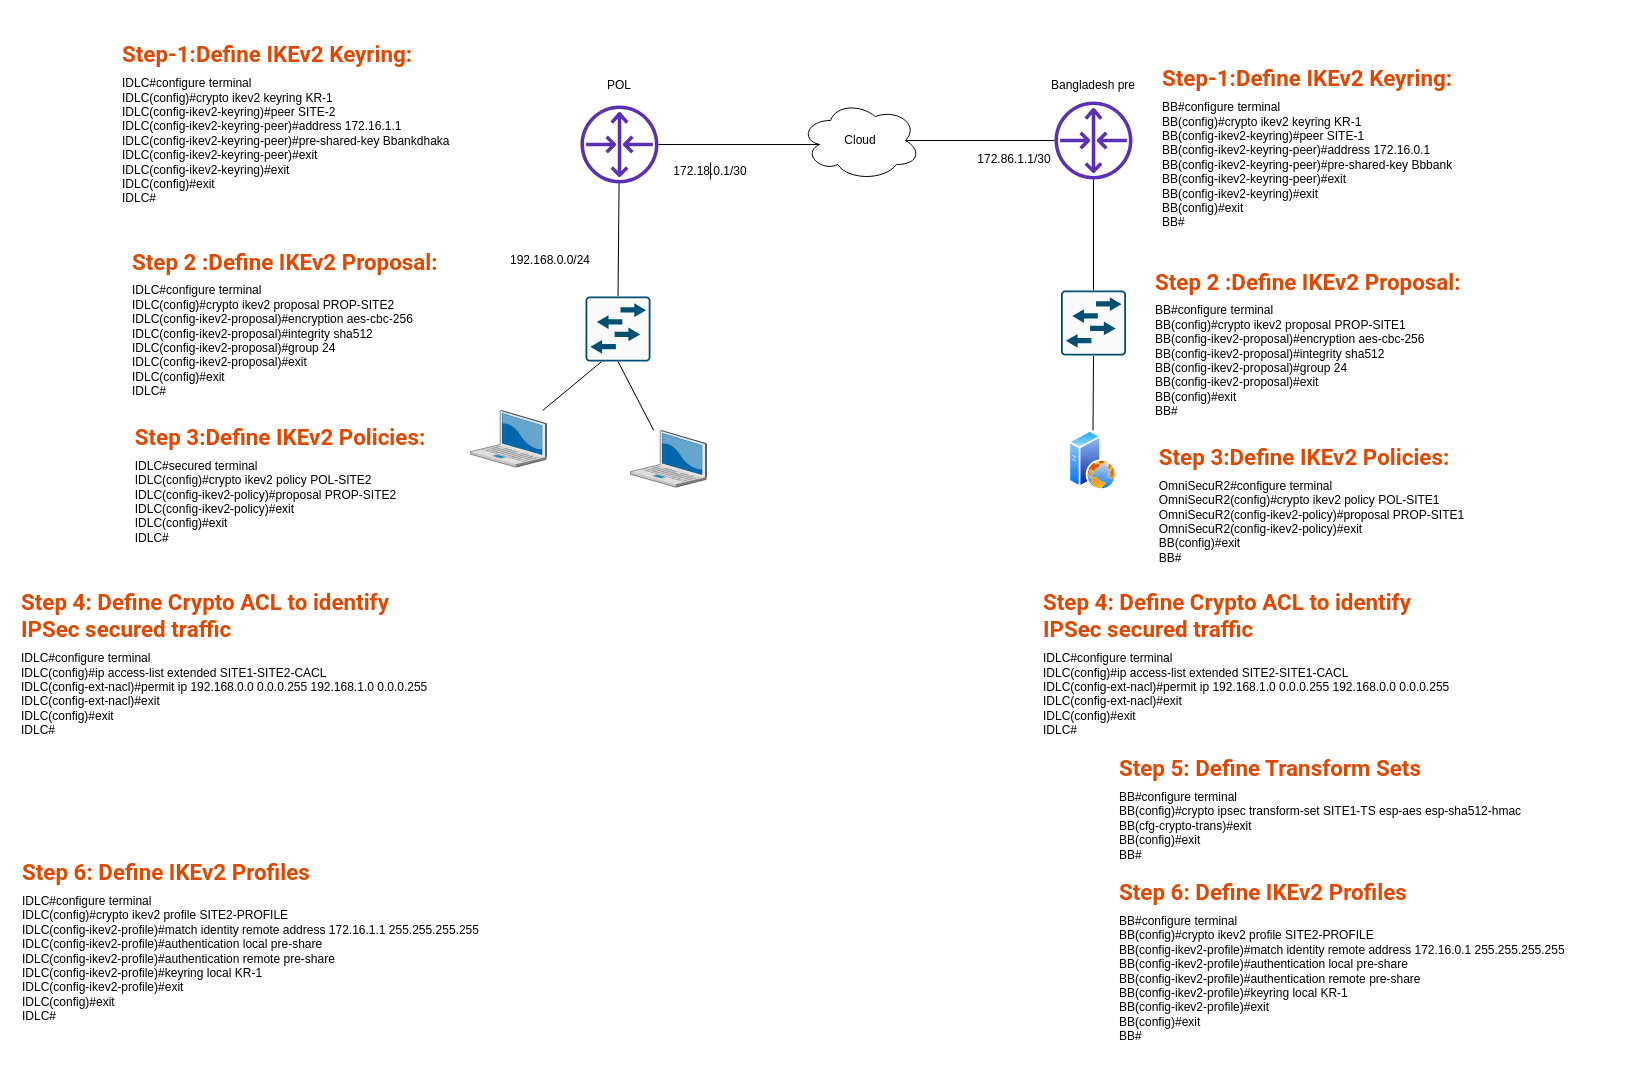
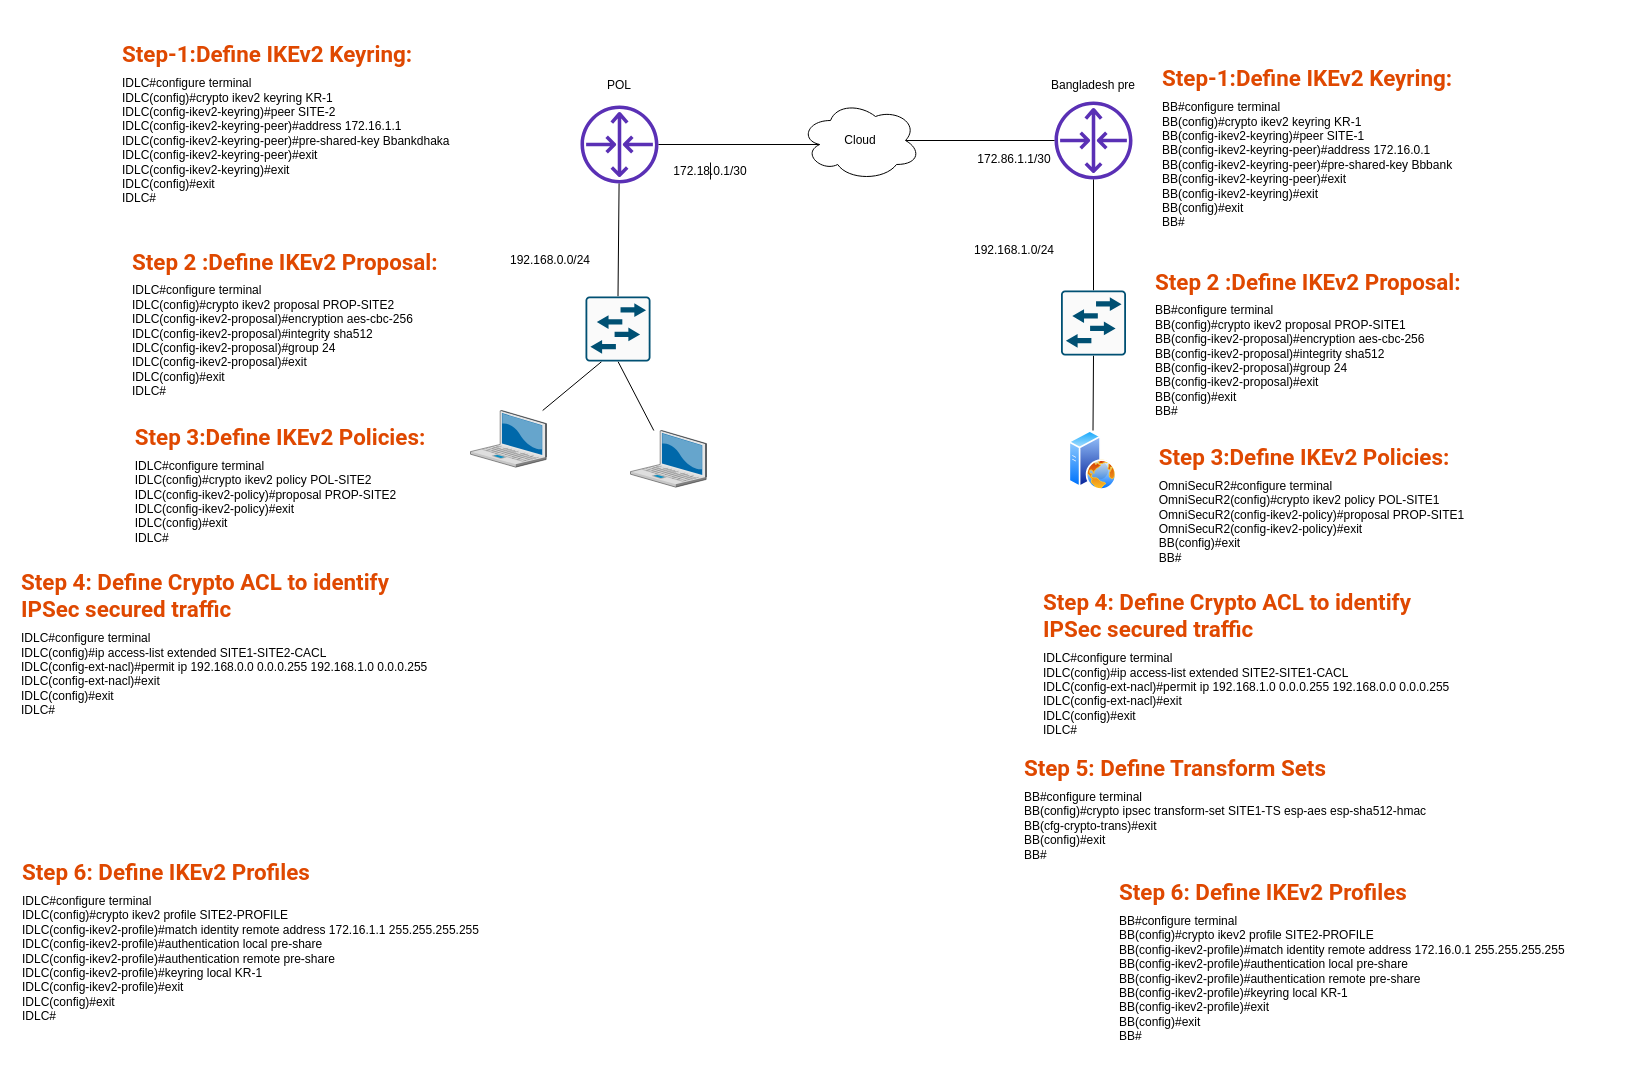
node "192.168.1.0/24": added
node "Step 3:Define IKEv2 Policies: IDLC#secured terminal IDLC(config)#crypto ikev2 policy POL-SITE2 IDLC(config-ikev2-policy)#proposal PROP-SITE2 IDLC(config-ikev2-policy)#exit IDLC(config)#exit IDLC#": label "Step 3:Define IKEv2 Policies: IDLC#secured terminal IDLC(config)#crypto ikev2 policy POL-SITE2 IDLC(config-ikev2-policy)#proposal PROP-SITE2 IDLC(config-ikev2-policy)#exit IDLC(config)#exit IDLC#" -> "Step 3:Define IKEv2 Policies: IDLC#configure terminal IDLC(config)#crypto ikev2 policy POL-SITE2 IDLC(config-ikev2-policy)#proposal PROP-SITE2 IDLC(config-ikev2-policy)#exit IDLC(config)#exit IDLC#"
node "Step 4: Define Crypto ACL to identify IPSec secured traffic IDLC#configure terminal IDLC(config)#ip access-list extended SITE1-SITE2-CACL IDLC(config-ext-nacl)#permit ip 192.168.0.0 0.0.0.255 192.168.1.0 0.0.0.255 IDLC(config-ext-nacl)#exit IDLC(config)#exit IDLC#": moved (236, 661) -> (236, 641)
node "Step 5: Define Transform Sets BB#configure terminal BB(config)#crypto ipsec transform-set SITE1-TS esp-aes esp-sha512-hmac BB(cfg-crypto-trans)#exit BB(config)#exit BB#": moved (1321, 806) -> (1226, 806)
